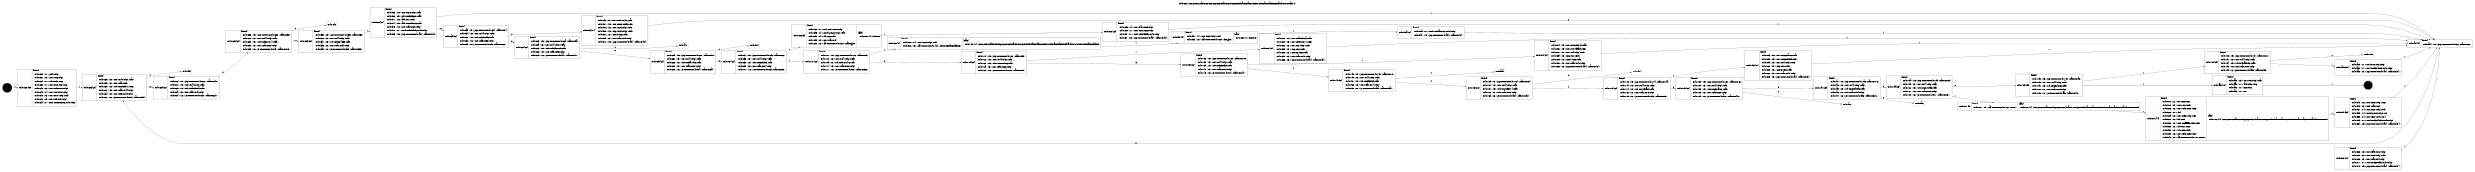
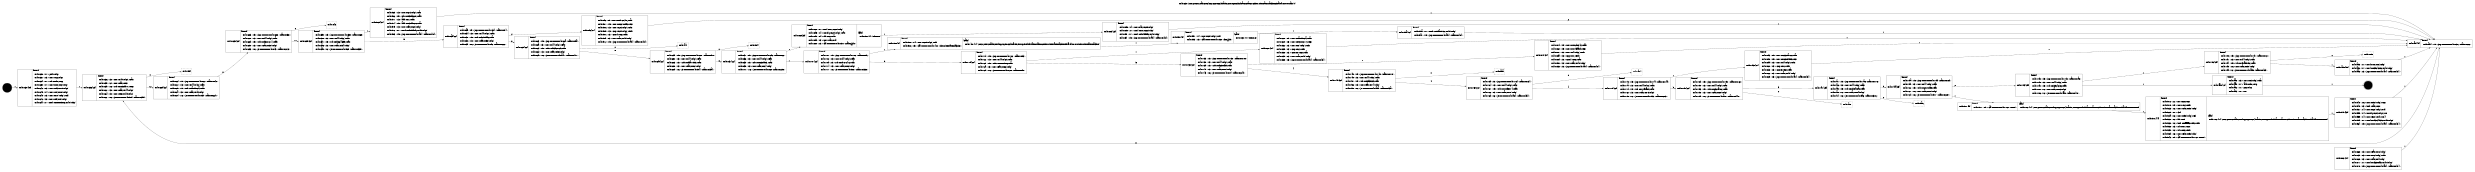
edge "0x401969 [31]" -> "0x4016af [22]": now "0x401699 [22]" -> "0x4016af [22]"
